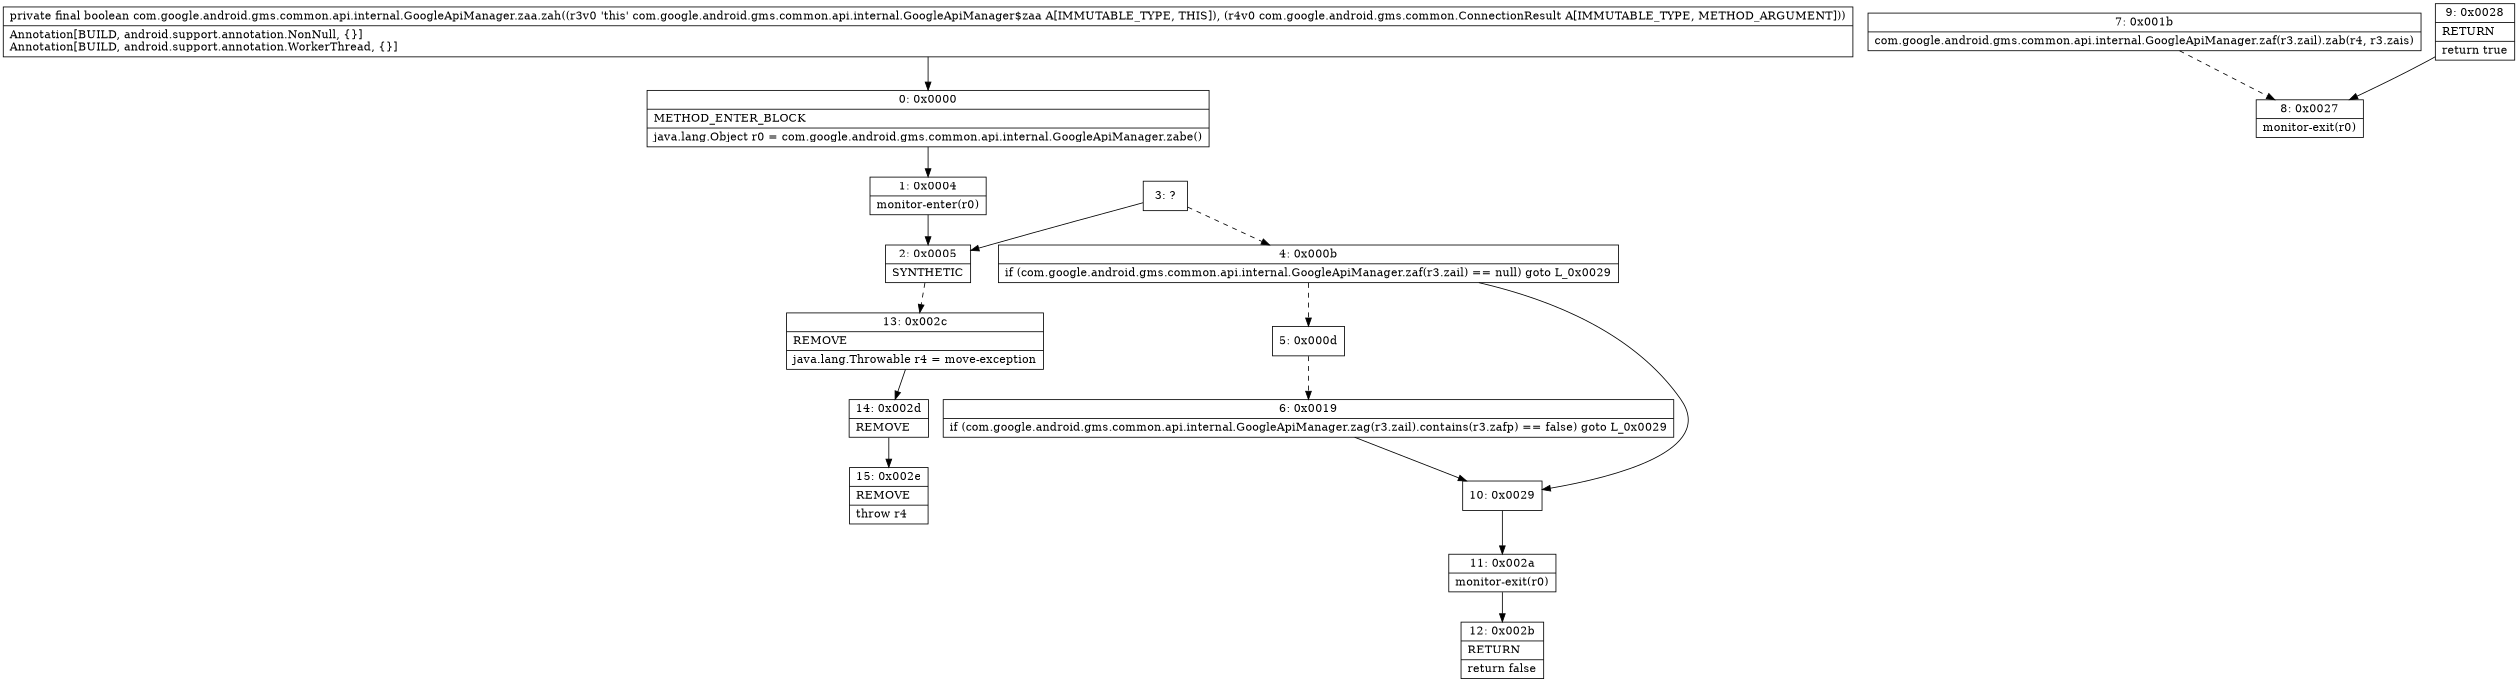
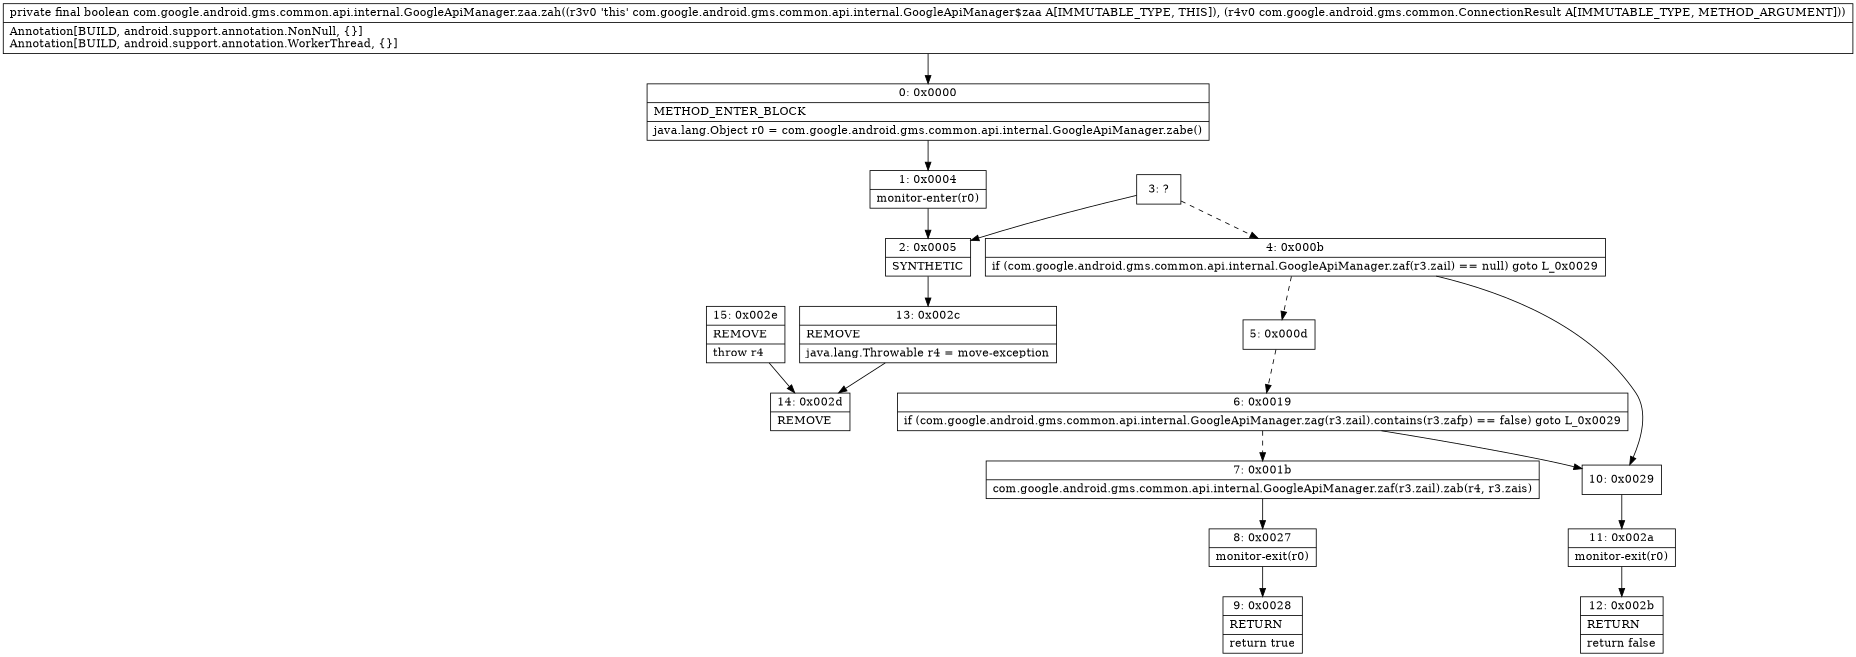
edge "7: 0x001b" -> "8: 0x0027": style dashed -> solid
edge "9: 0x0028" -> "8: 0x0027": reversed
edge "2: 0x0005" -> "13: 0x002c": style dashed -> solid
edge "6: 0x0019" -> "7: 0x001b": added
edge "14: 0x002d" -> "15: 0x002e": reversed
